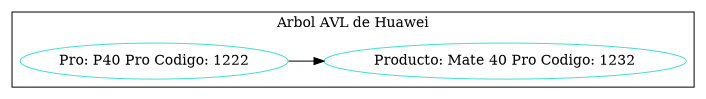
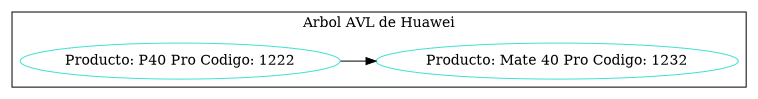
node "Pro: P40 Pro Codigo: 1222": label "Pro: P40 Pro Codigo: 1222" -> "Producto: P40 Pro Codigo: 1222"
